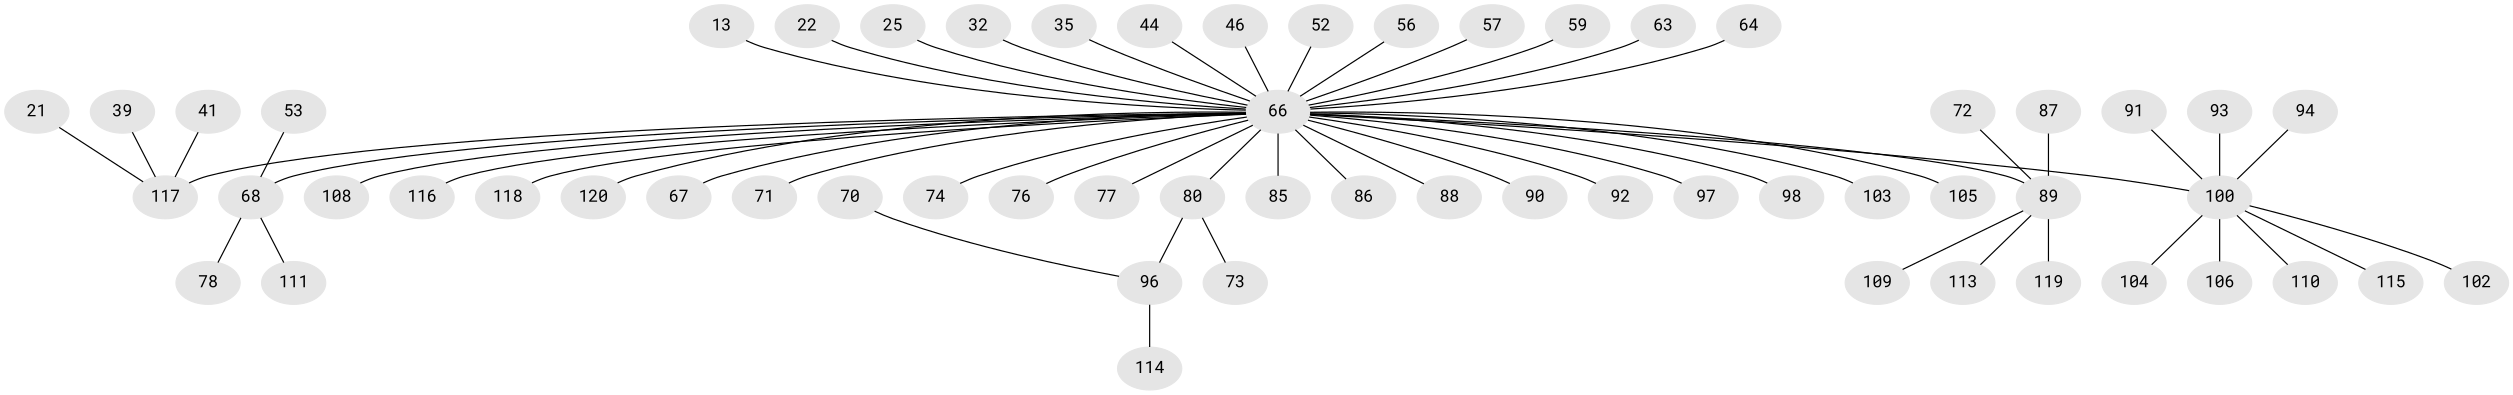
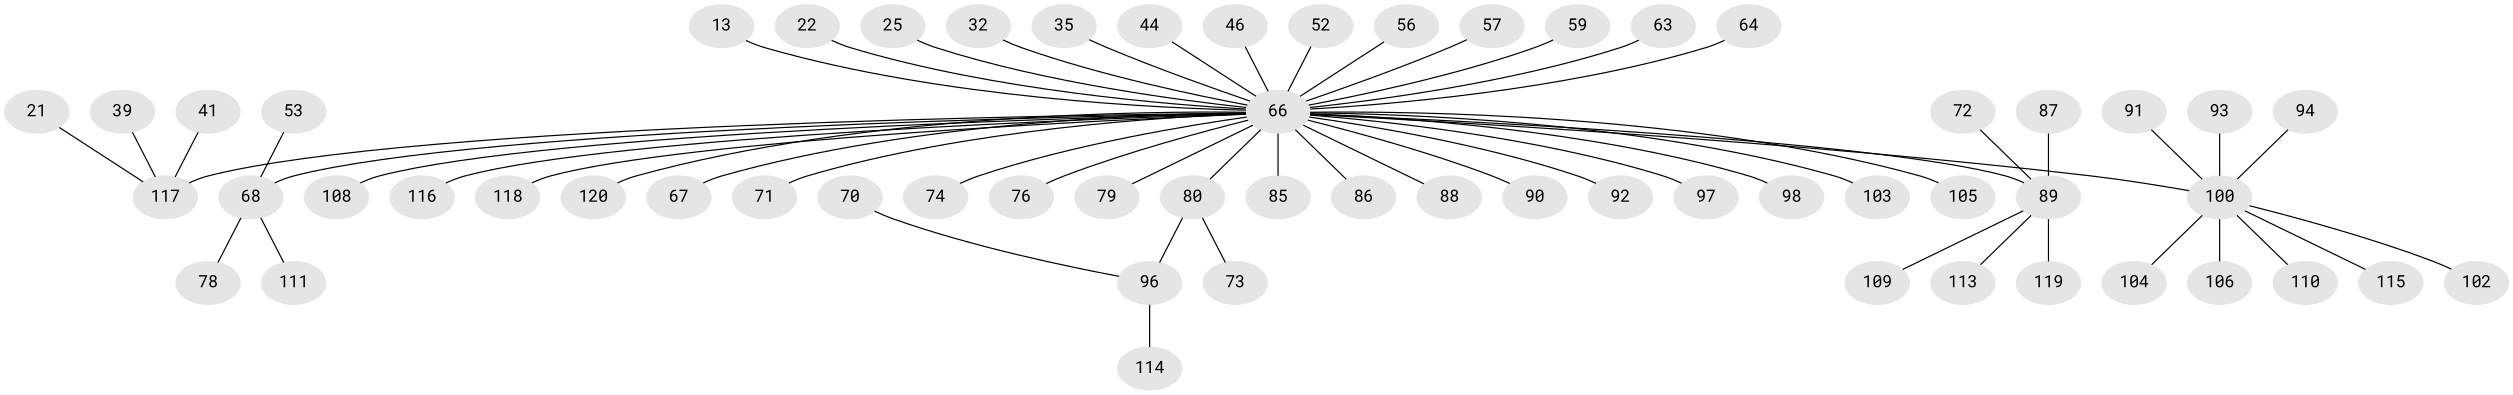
node "77": label "77" -> "79"
